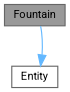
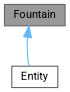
edge "Fountain" -> "Entity": reversed
